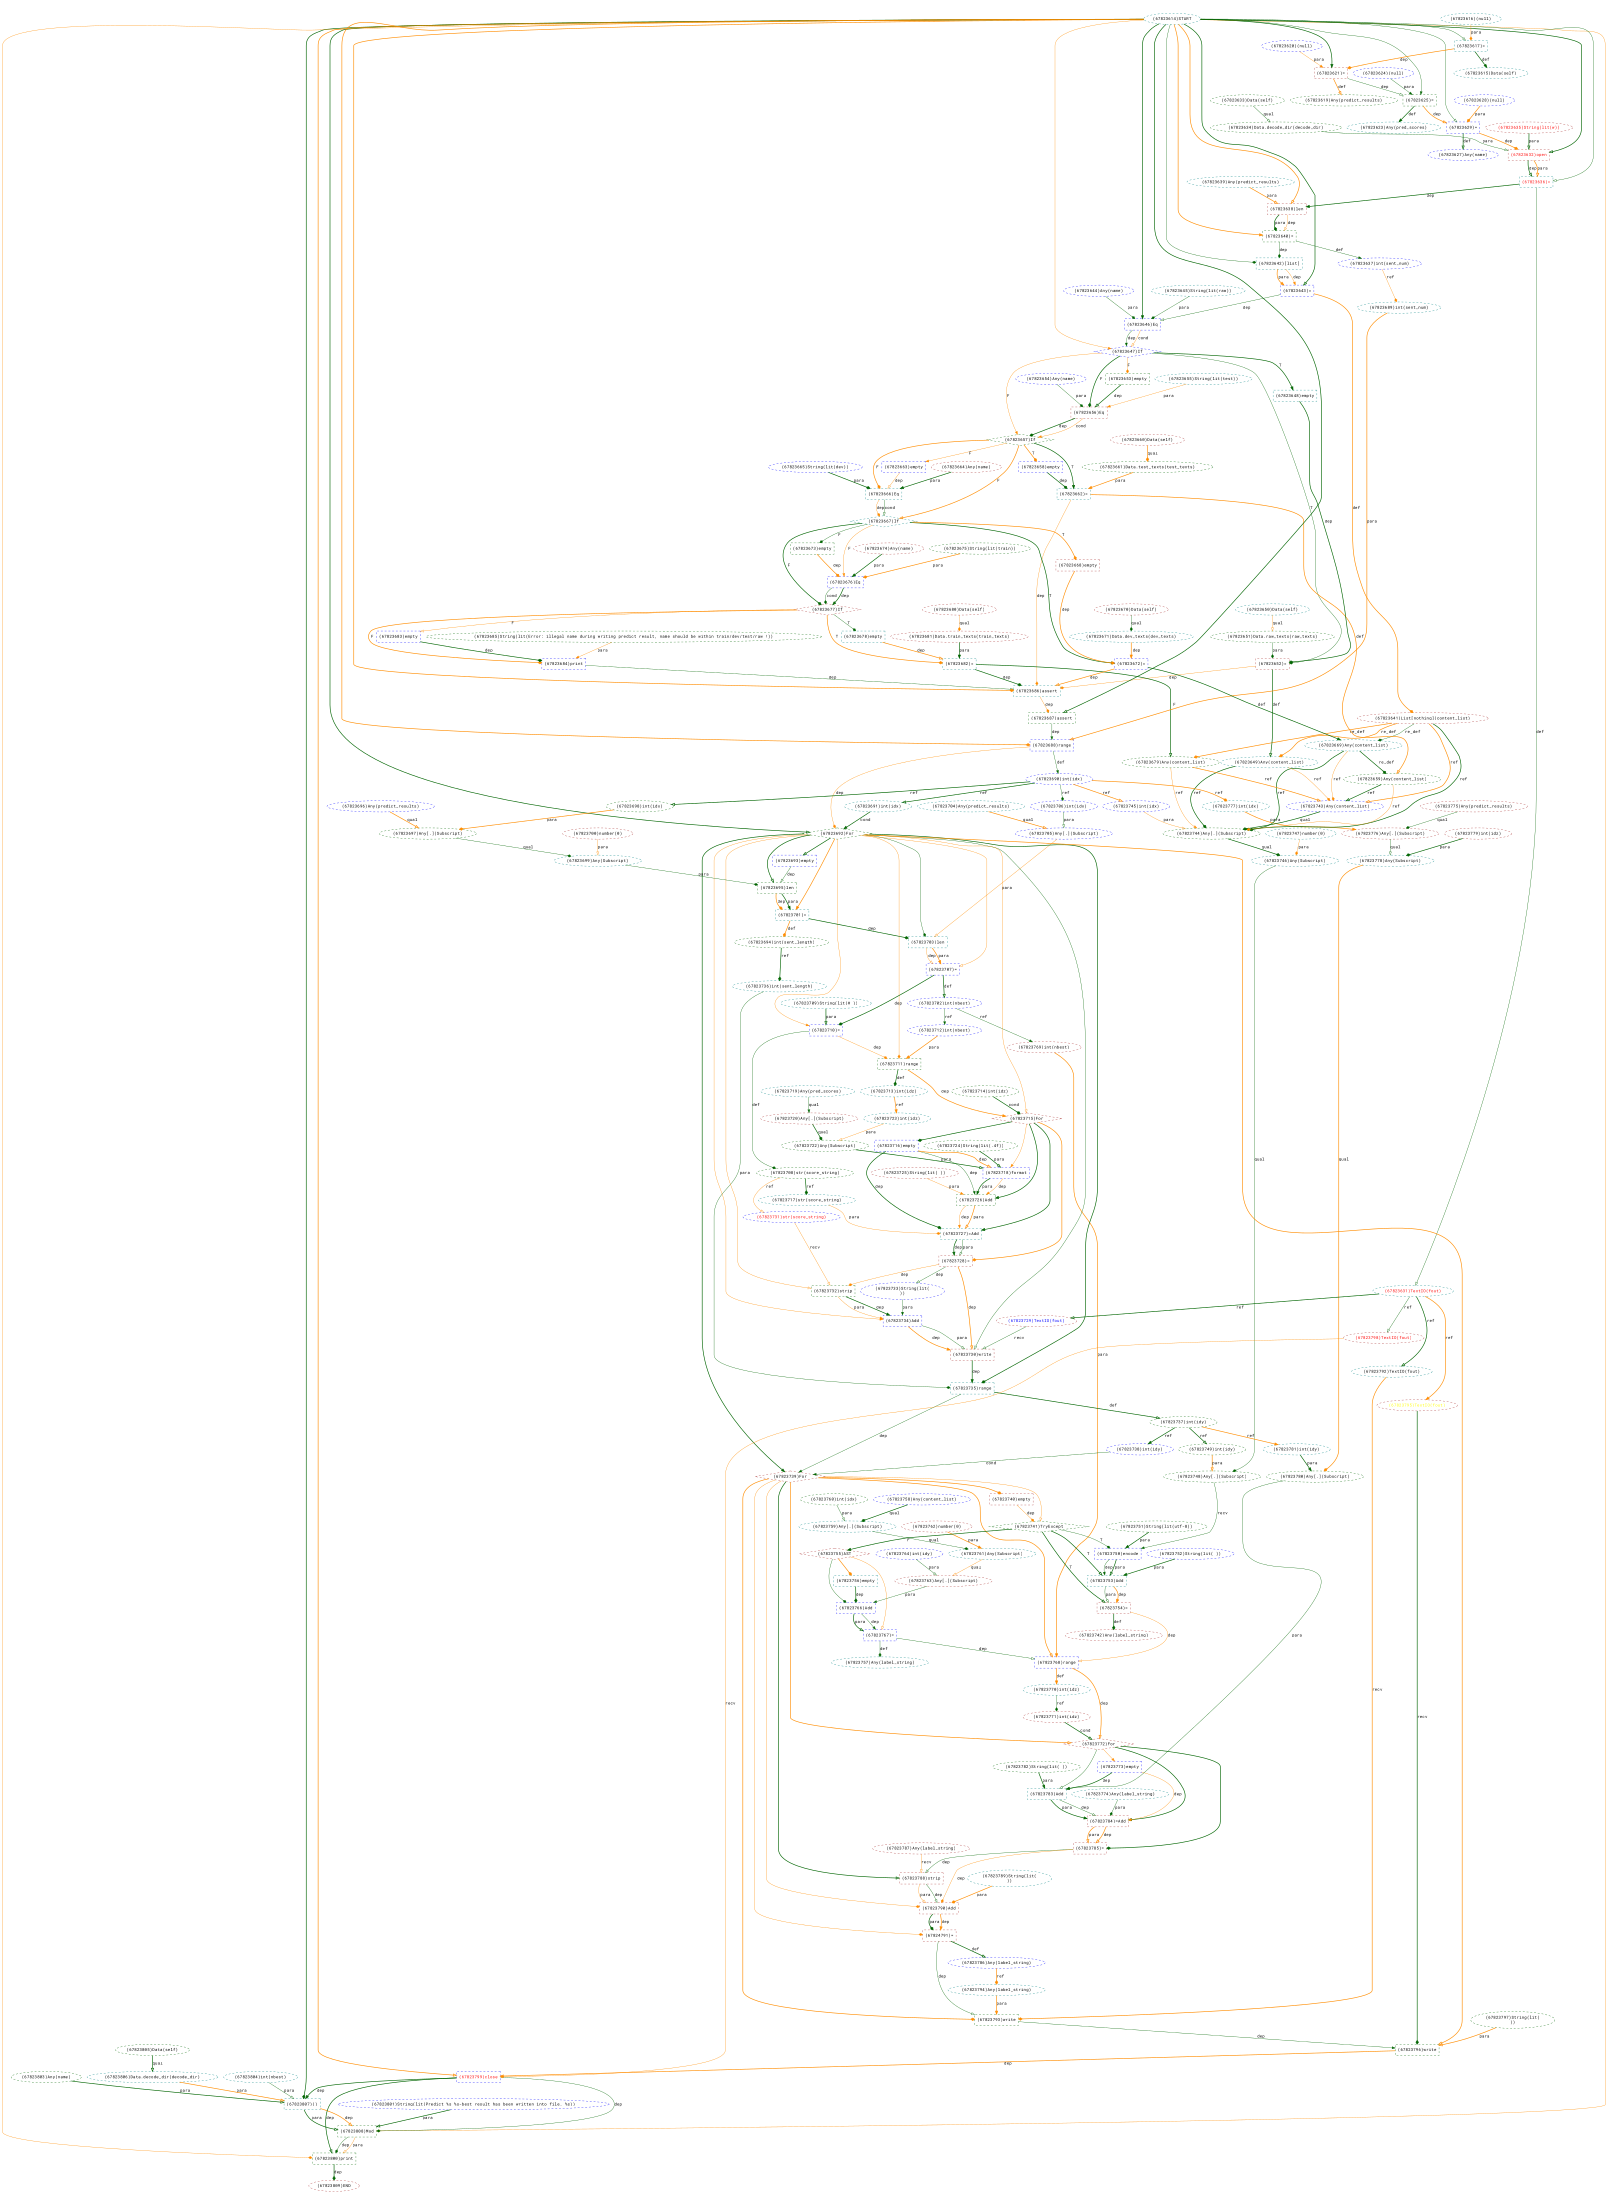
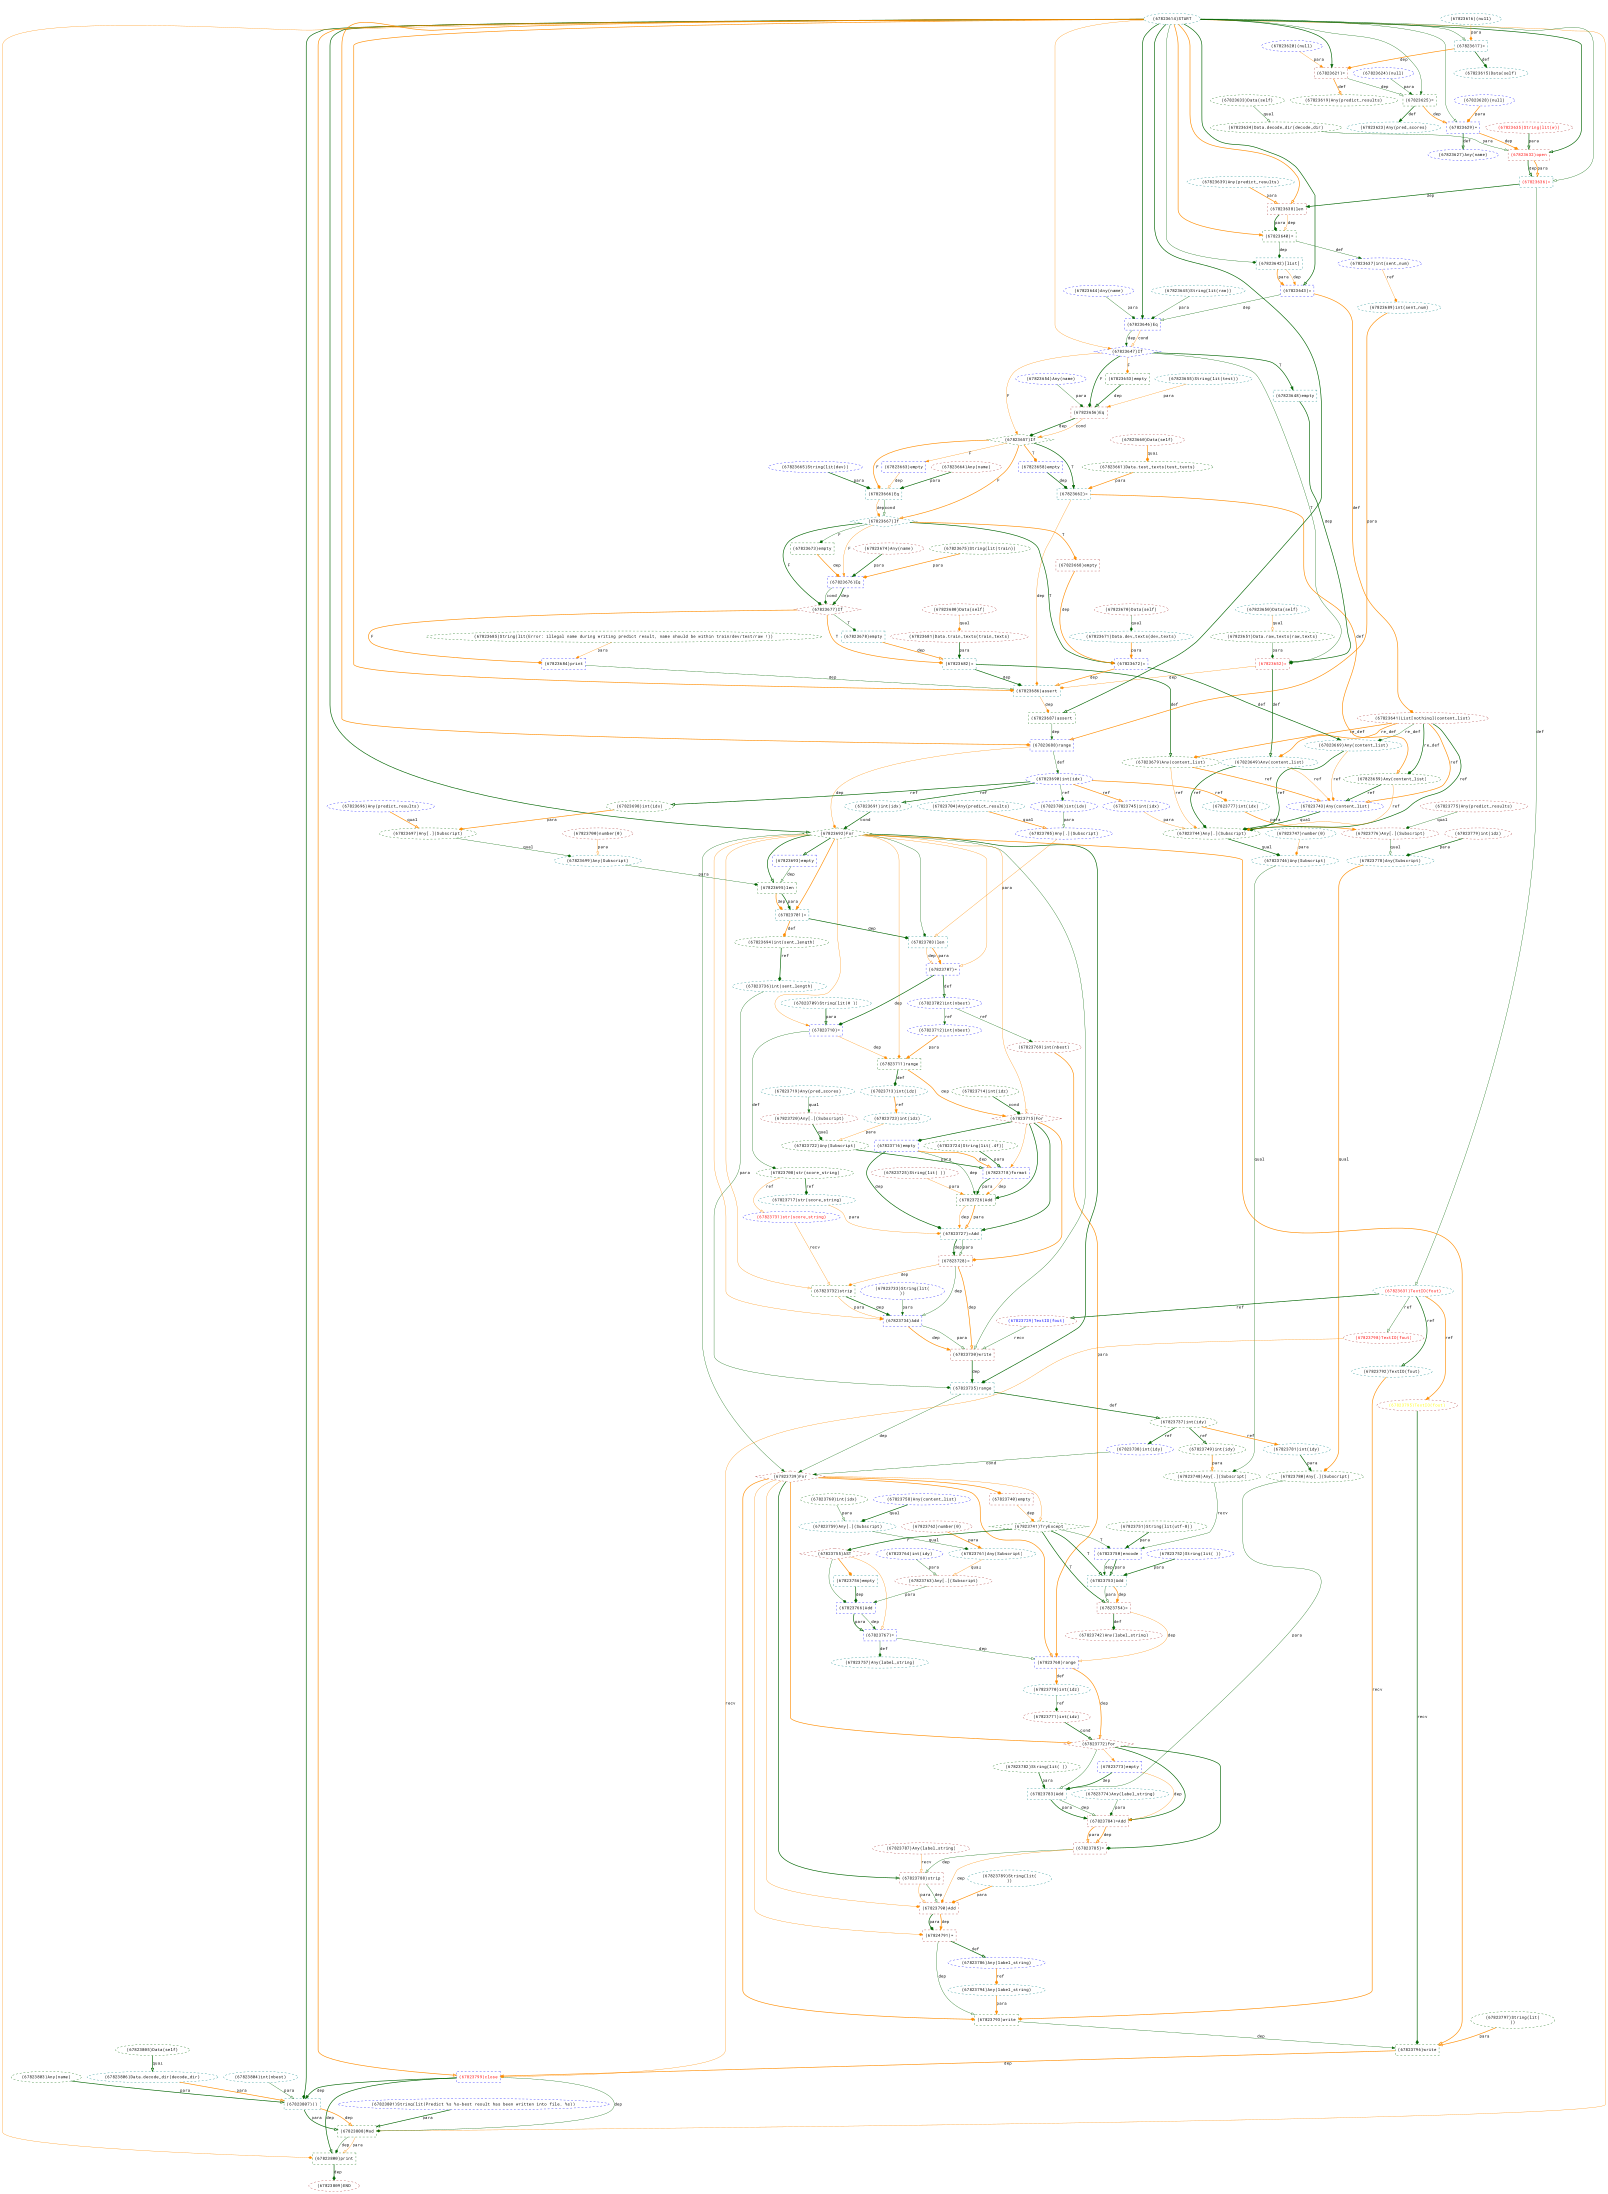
node "(67823683)empty": removed
edge "(67823671)Data.dev_texts(dev_texts)" -> "(67823672)=": label "dep" -> "para"
node "(67823652)=": fontcolor black -> red
edge "(67823682)=" -> "(67823679)Any(content_list)": label "F" -> "def"
edge "(67823669)Any(content_list)" -> "(67823659)Any(content_list)": now "(67823641)List[nothing](content_list)" -> "(67823659)Any(content_list)"
edge "(67823692)For" -> "(67823739)For": style bold -> solid
edge "(67823728)=" -> "(67823733)String(lit( ))": now "(67823728)=" -> "(67823734)Add"
